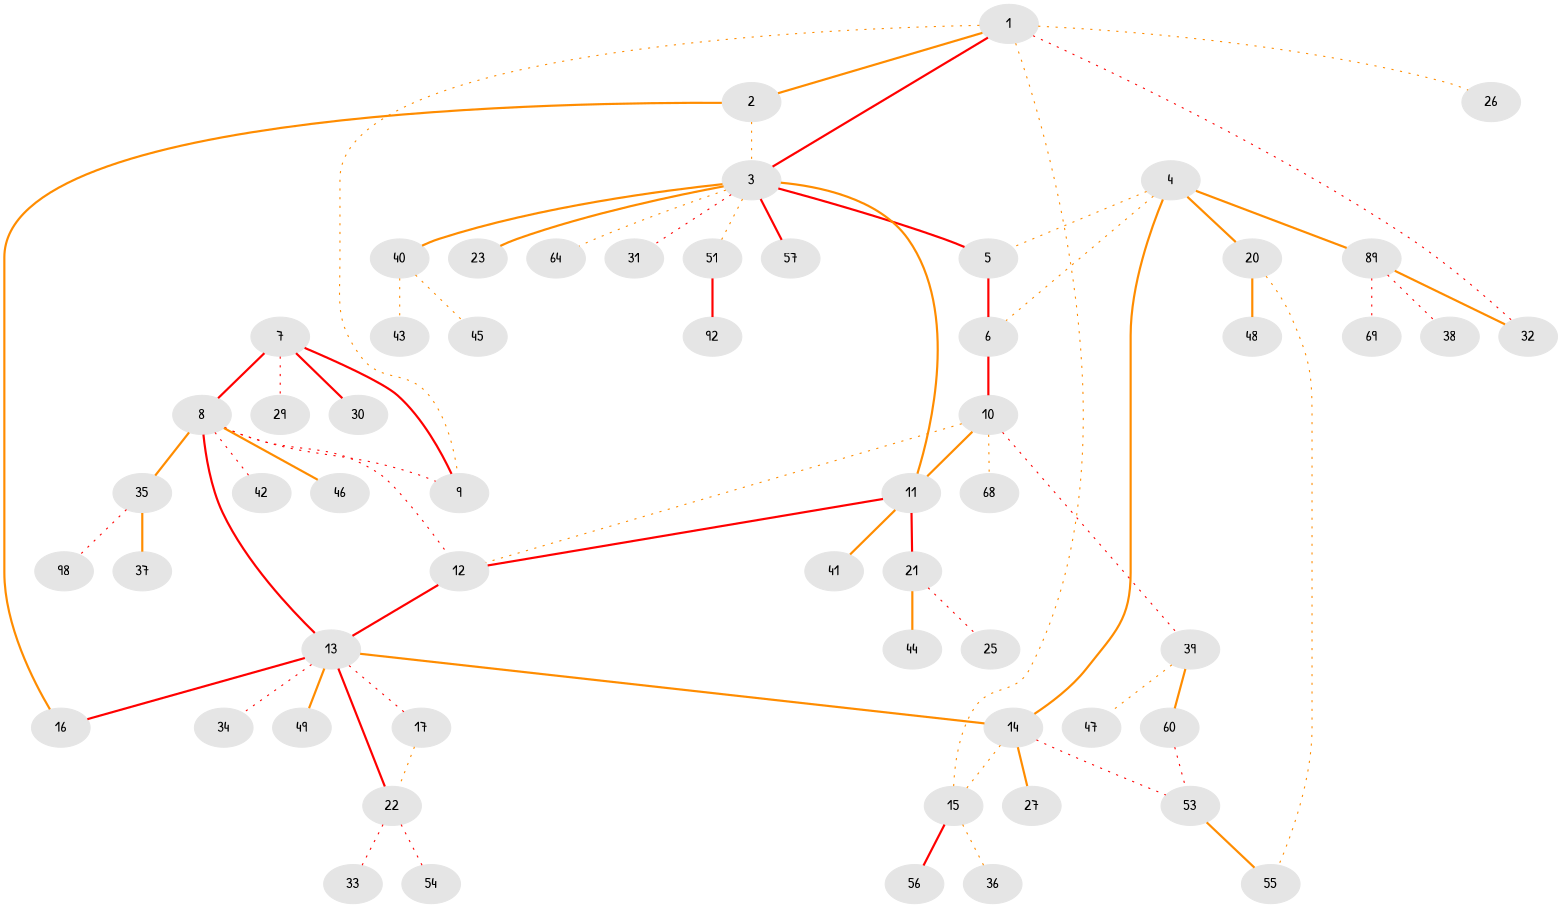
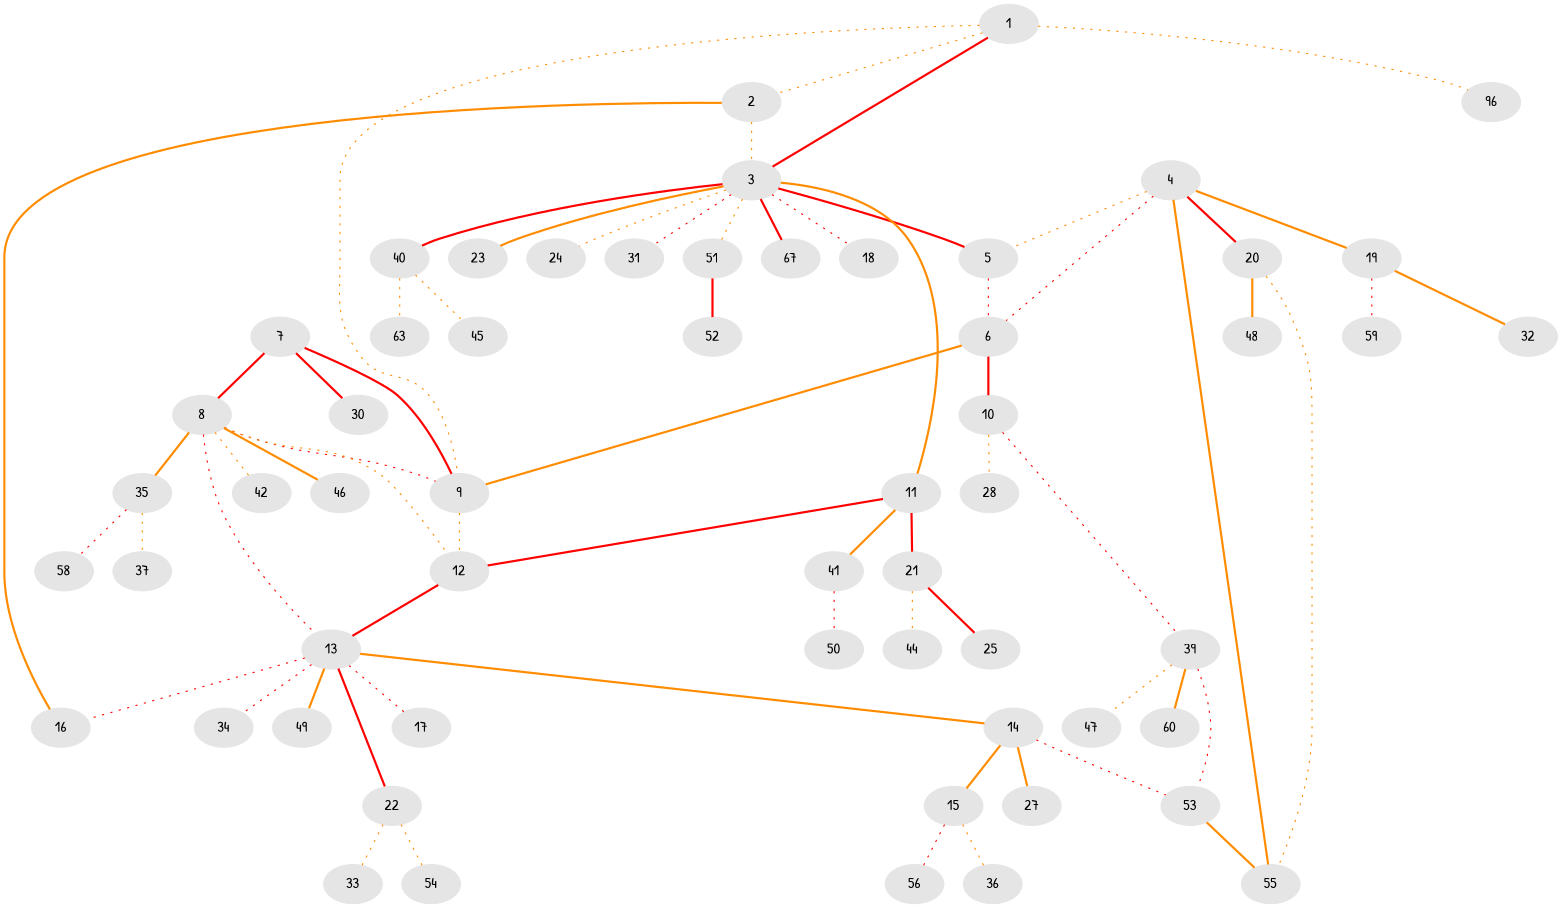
edge "1" -- "2": style bold -> dotted
node "26": label "26" -> "96"
edge "1" -- "32": removed
edge "3" -- "40": color darkorange -> red
edge "4" -- "20": color darkorange -> red
node "64": label "64" -> "24"
node "57": label "57" -> "67"
node "18": added
edge "4" -- "6": color darkorange -> red
node "89": label "89" -> "19"
edge "5" -- "6": style bold -> dotted
node "43": label "43" -> "63"
node "92": label "92" -> "52"
node "69": label "69" -> "59"
node "38": removed
node "29": removed
edge "6" -- "9": added
edge "1" -- "15": removed
edge "8" -- "42": color red -> darkorange
edge "10" -- "11": removed
edge "8" -- "12": color red -> darkorange
edge "4" -- "14": now "4" -- "55"
edge "10" -- "12": now "9" -- "12"
node "68": label "68" -> "28"
edge "35" -- "37": style bold -> dotted
edge "8" -- "13": style bold -> dotted
node "98": label "98" -> "58"
edge "21" -- "25": style dotted -> bold
edge "21" -- "44": style bold -> dotted
node "50": added
edge "13" -- "16": style bold -> dotted
edge "17" -- "22": removed
edge "14" -- "15": style dotted -> bold
edge "60" -- "53": now "39" -- "53"
edge "22" -- "33": color red -> darkorange
edge "22" -- "54": color red -> darkorange
edge "15" -- "56": style bold -> dotted
